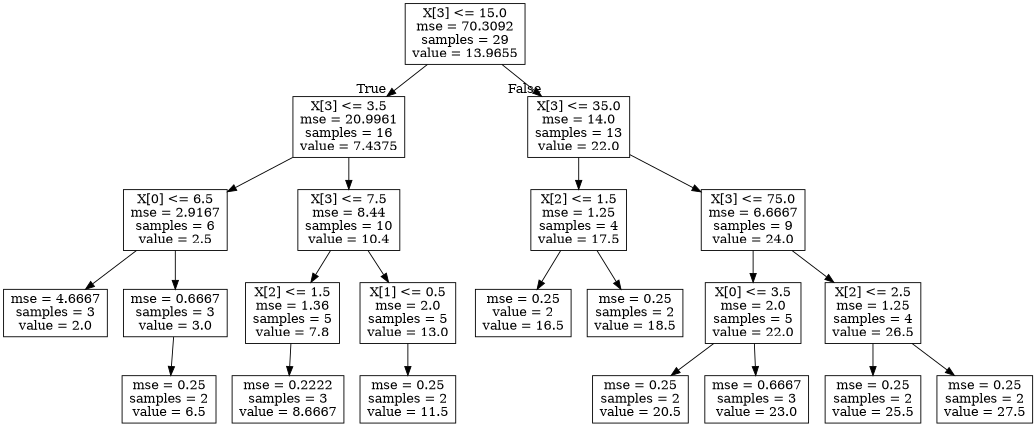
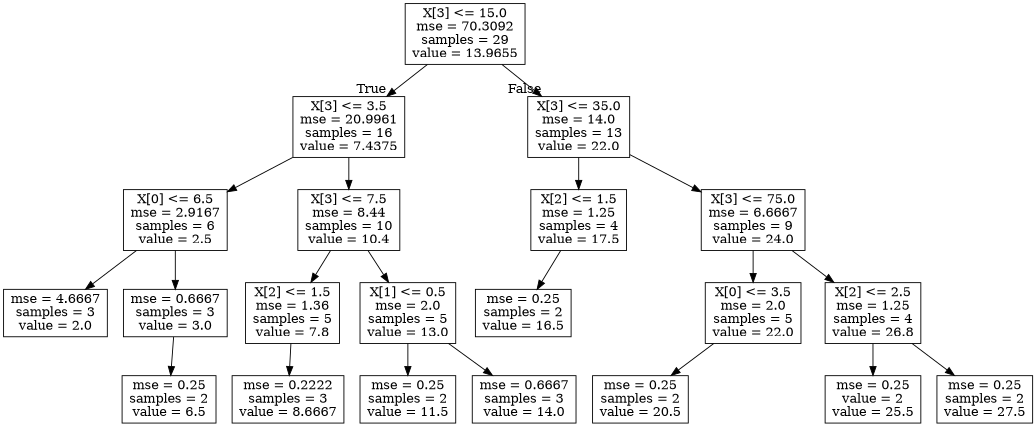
node "mse = 0.25 value = 2 value = 16.5": label "mse = 0.25 value = 2 value = 16.5" -> "mse = 0.25 samples = 2 value = 16.5"
node "mse = 0.25 samples = 2 value = 18.5": removed
node "X[2] <= 2.5 mse = 1.25 samples = 4 value = 26.5": label "X[2] <= 2.5 mse = 1.25 samples = 4 value = 26.5" -> "X[2] <= 2.5 mse = 1.25 samples = 4 value = 26.8"
node "mse = 0.6667 samples = 3 value = 14.0": added
node "mse = 0.6667 samples = 3 value = 23.0": removed
node "mse = 0.25 samples = 2 value = 25.5": label "mse = 0.25 samples = 2 value = 25.5" -> "mse = 0.25 value = 2 value = 25.5"
